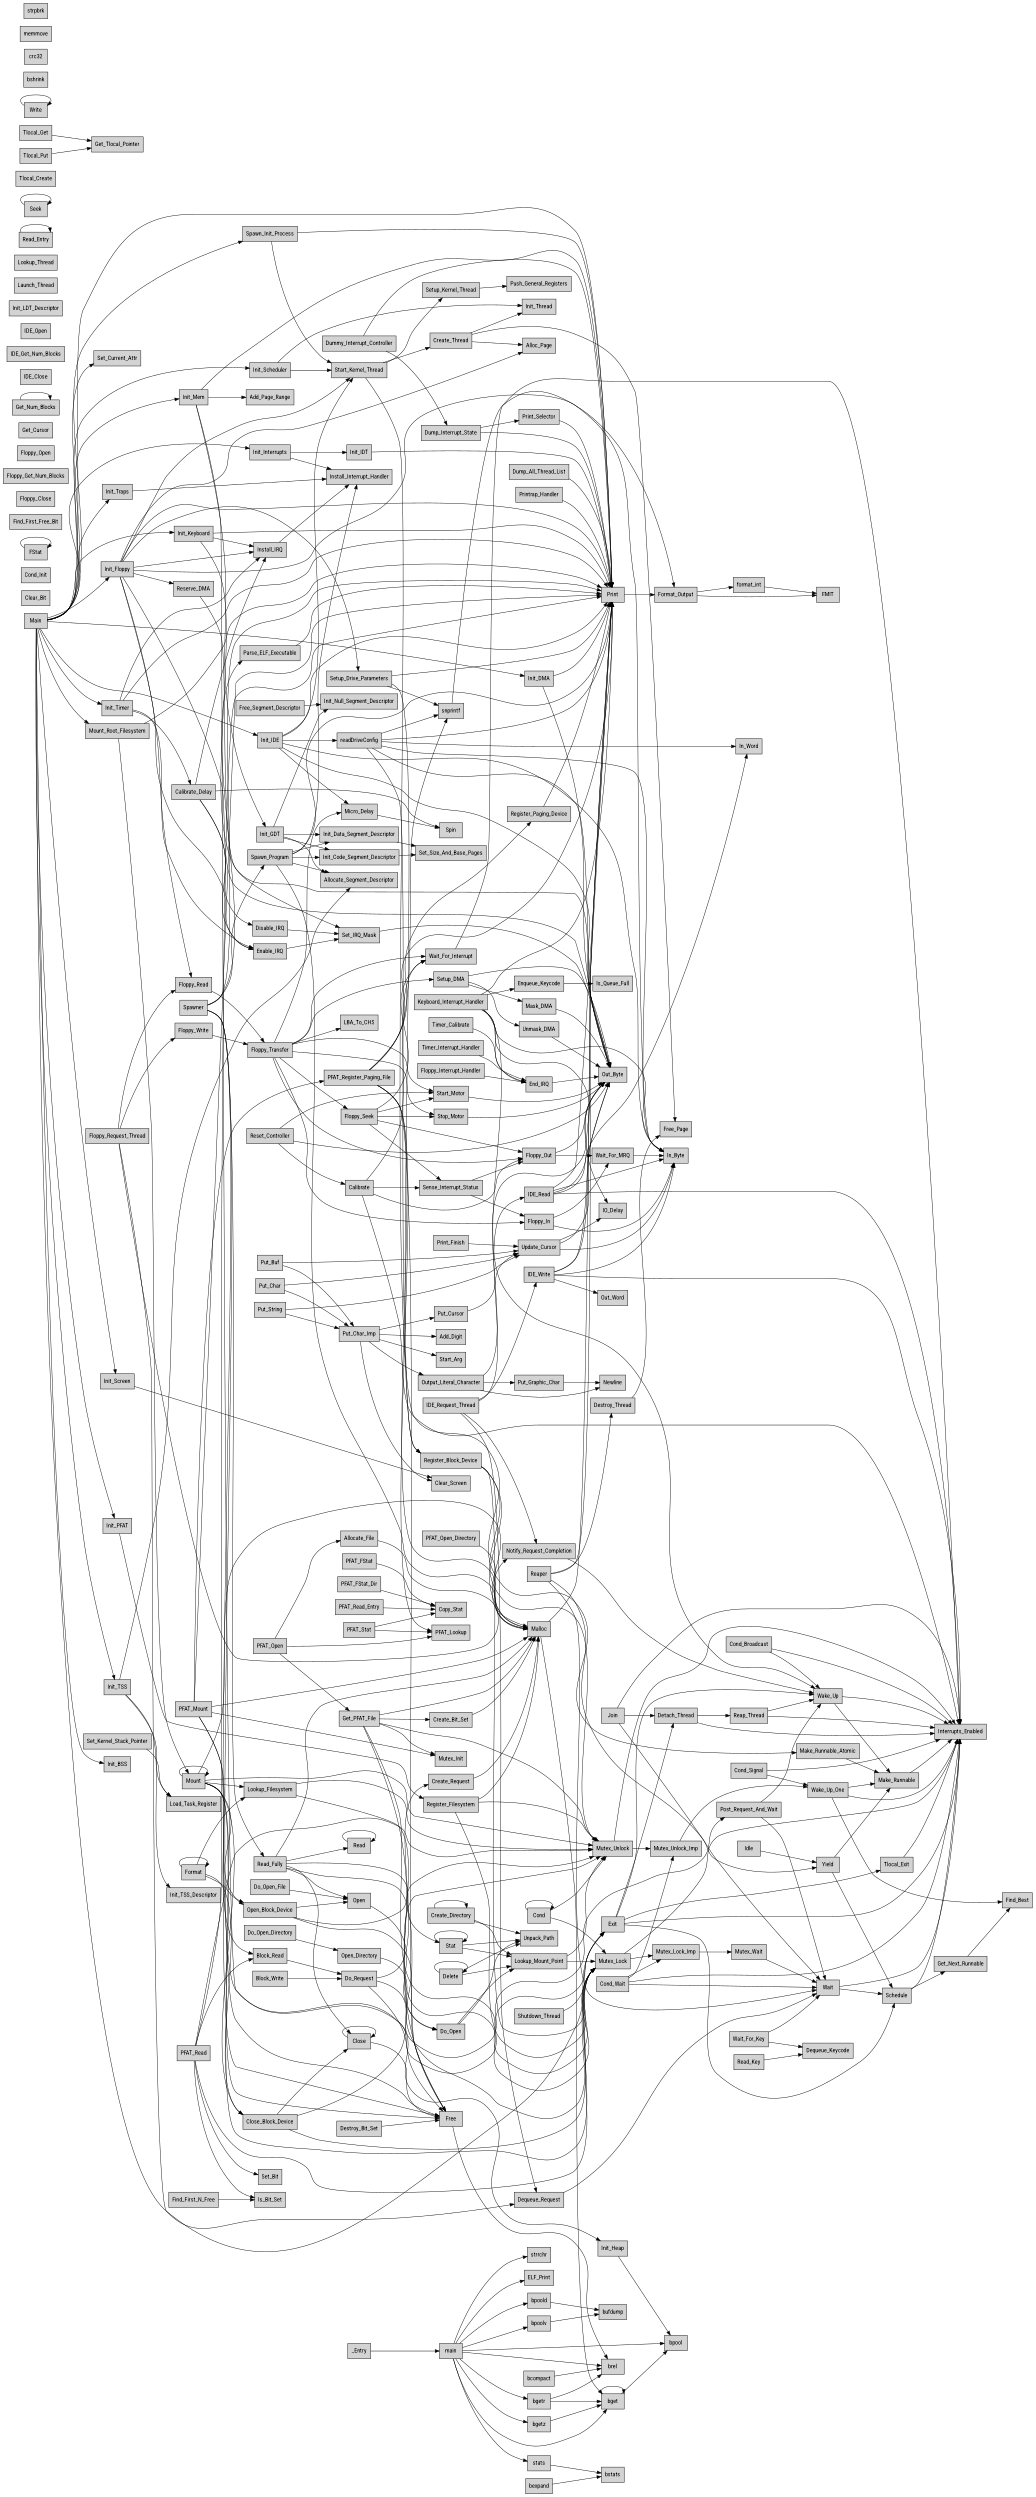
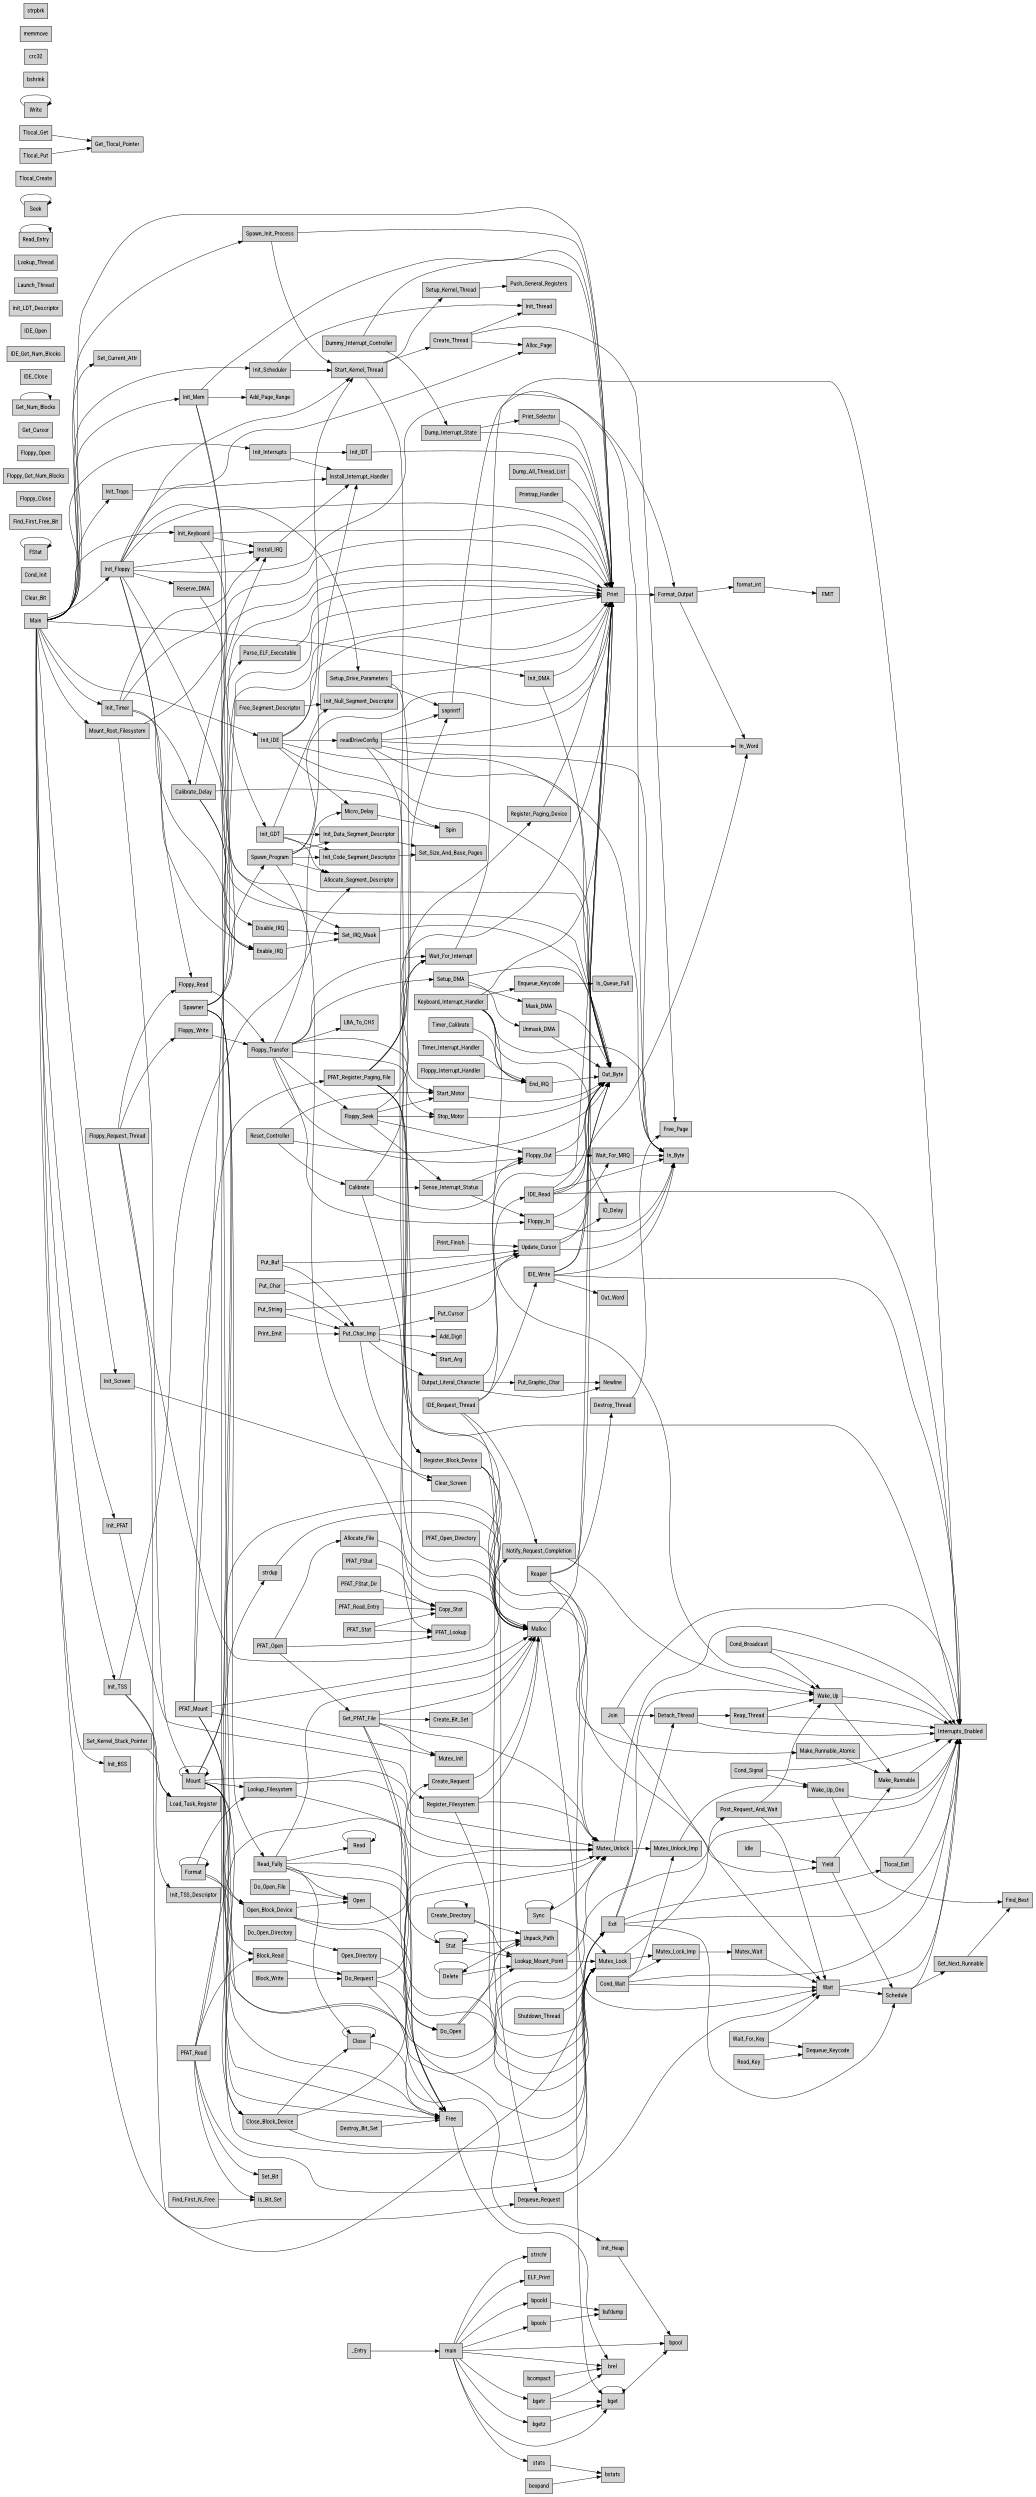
edge "Format_Output" -> "EMIT": now "Format_Output" -> "In_Word"
node "Print_Emit": added
node "strdup": added
edge "Wake_Up_One" -> "Make_Runnable": removed
node "Cond": label "Cond" -> "Sync"
